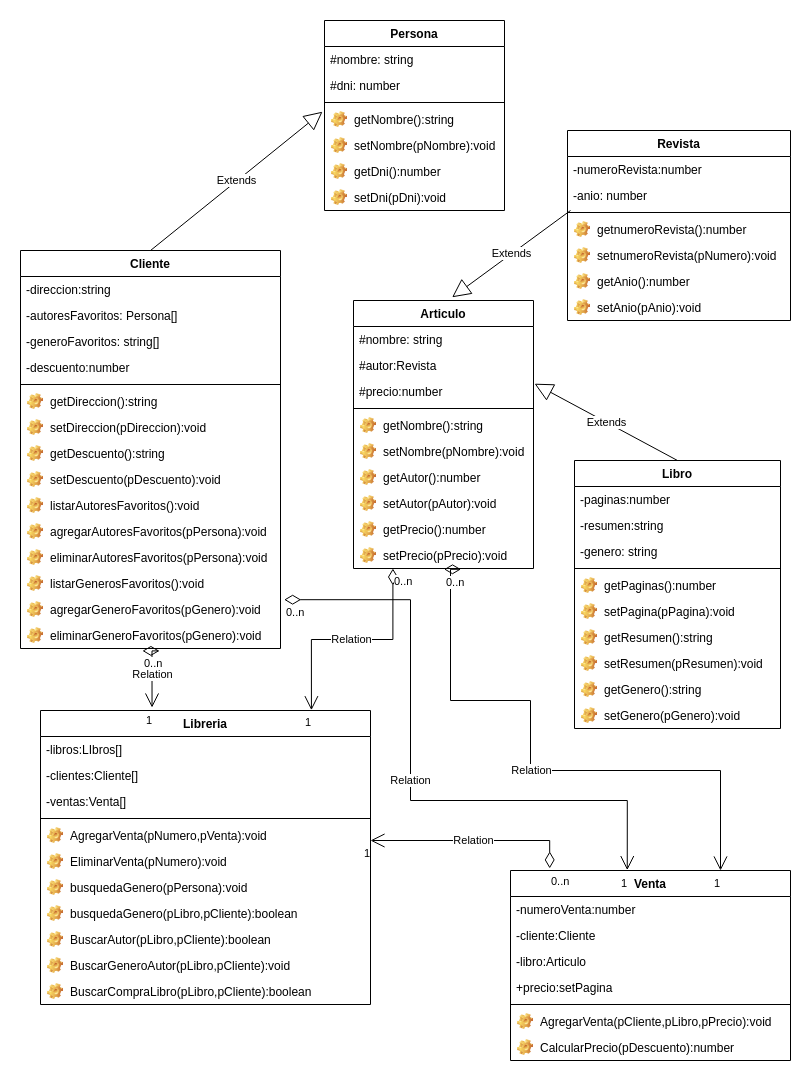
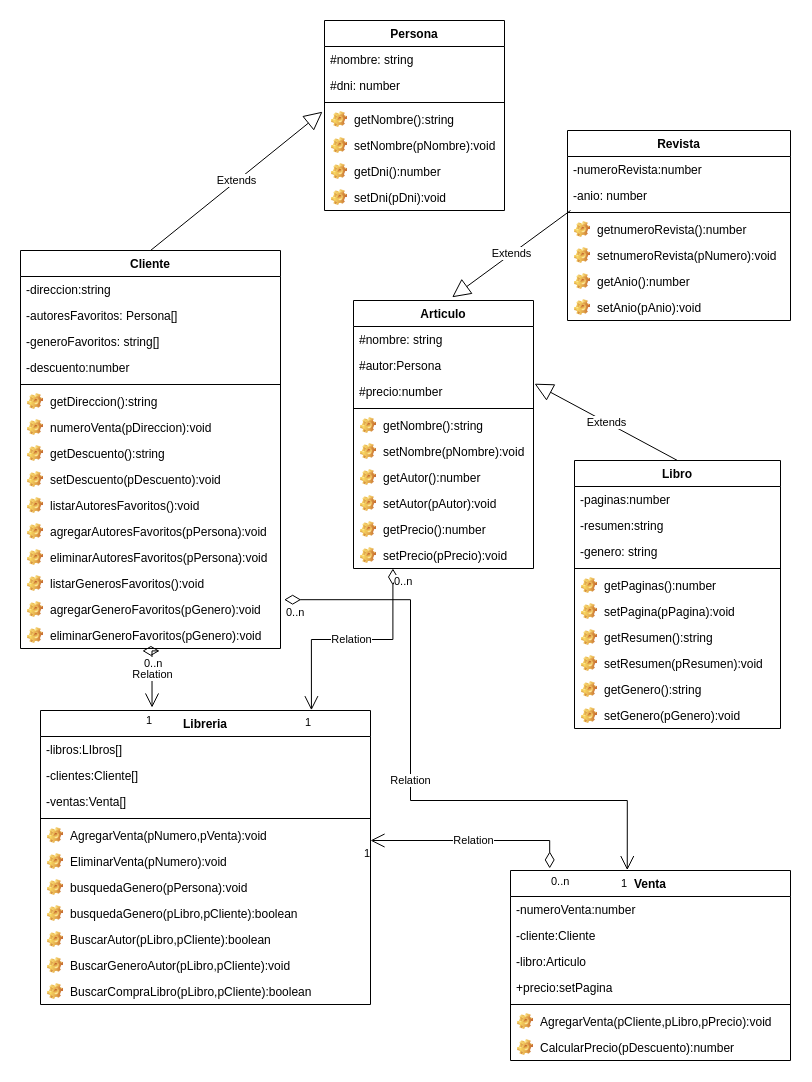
node "#autor:Revista": label "#autor:Revista" -> "#autor:Persona"
node "setDireccion(pDireccion):void": label "setDireccion(pDireccion):void" -> "numeroVenta(pDireccion):void"
edge "setPrecio(pPrecio):void" -- "Venta": removed, labels "0..n", "Relation", "1"
